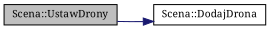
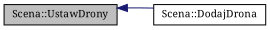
edge "Scena::UstawDrony" -> "Scena::DodajDrona": reversed
